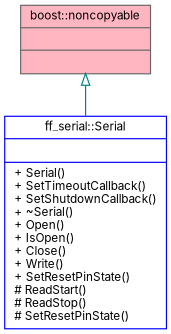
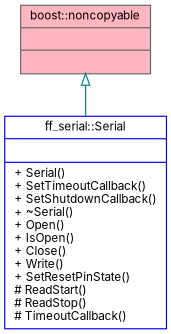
node "ff_serial::Serial": text "# SetResetPinState()" -> "# TimeoutCallback()"
